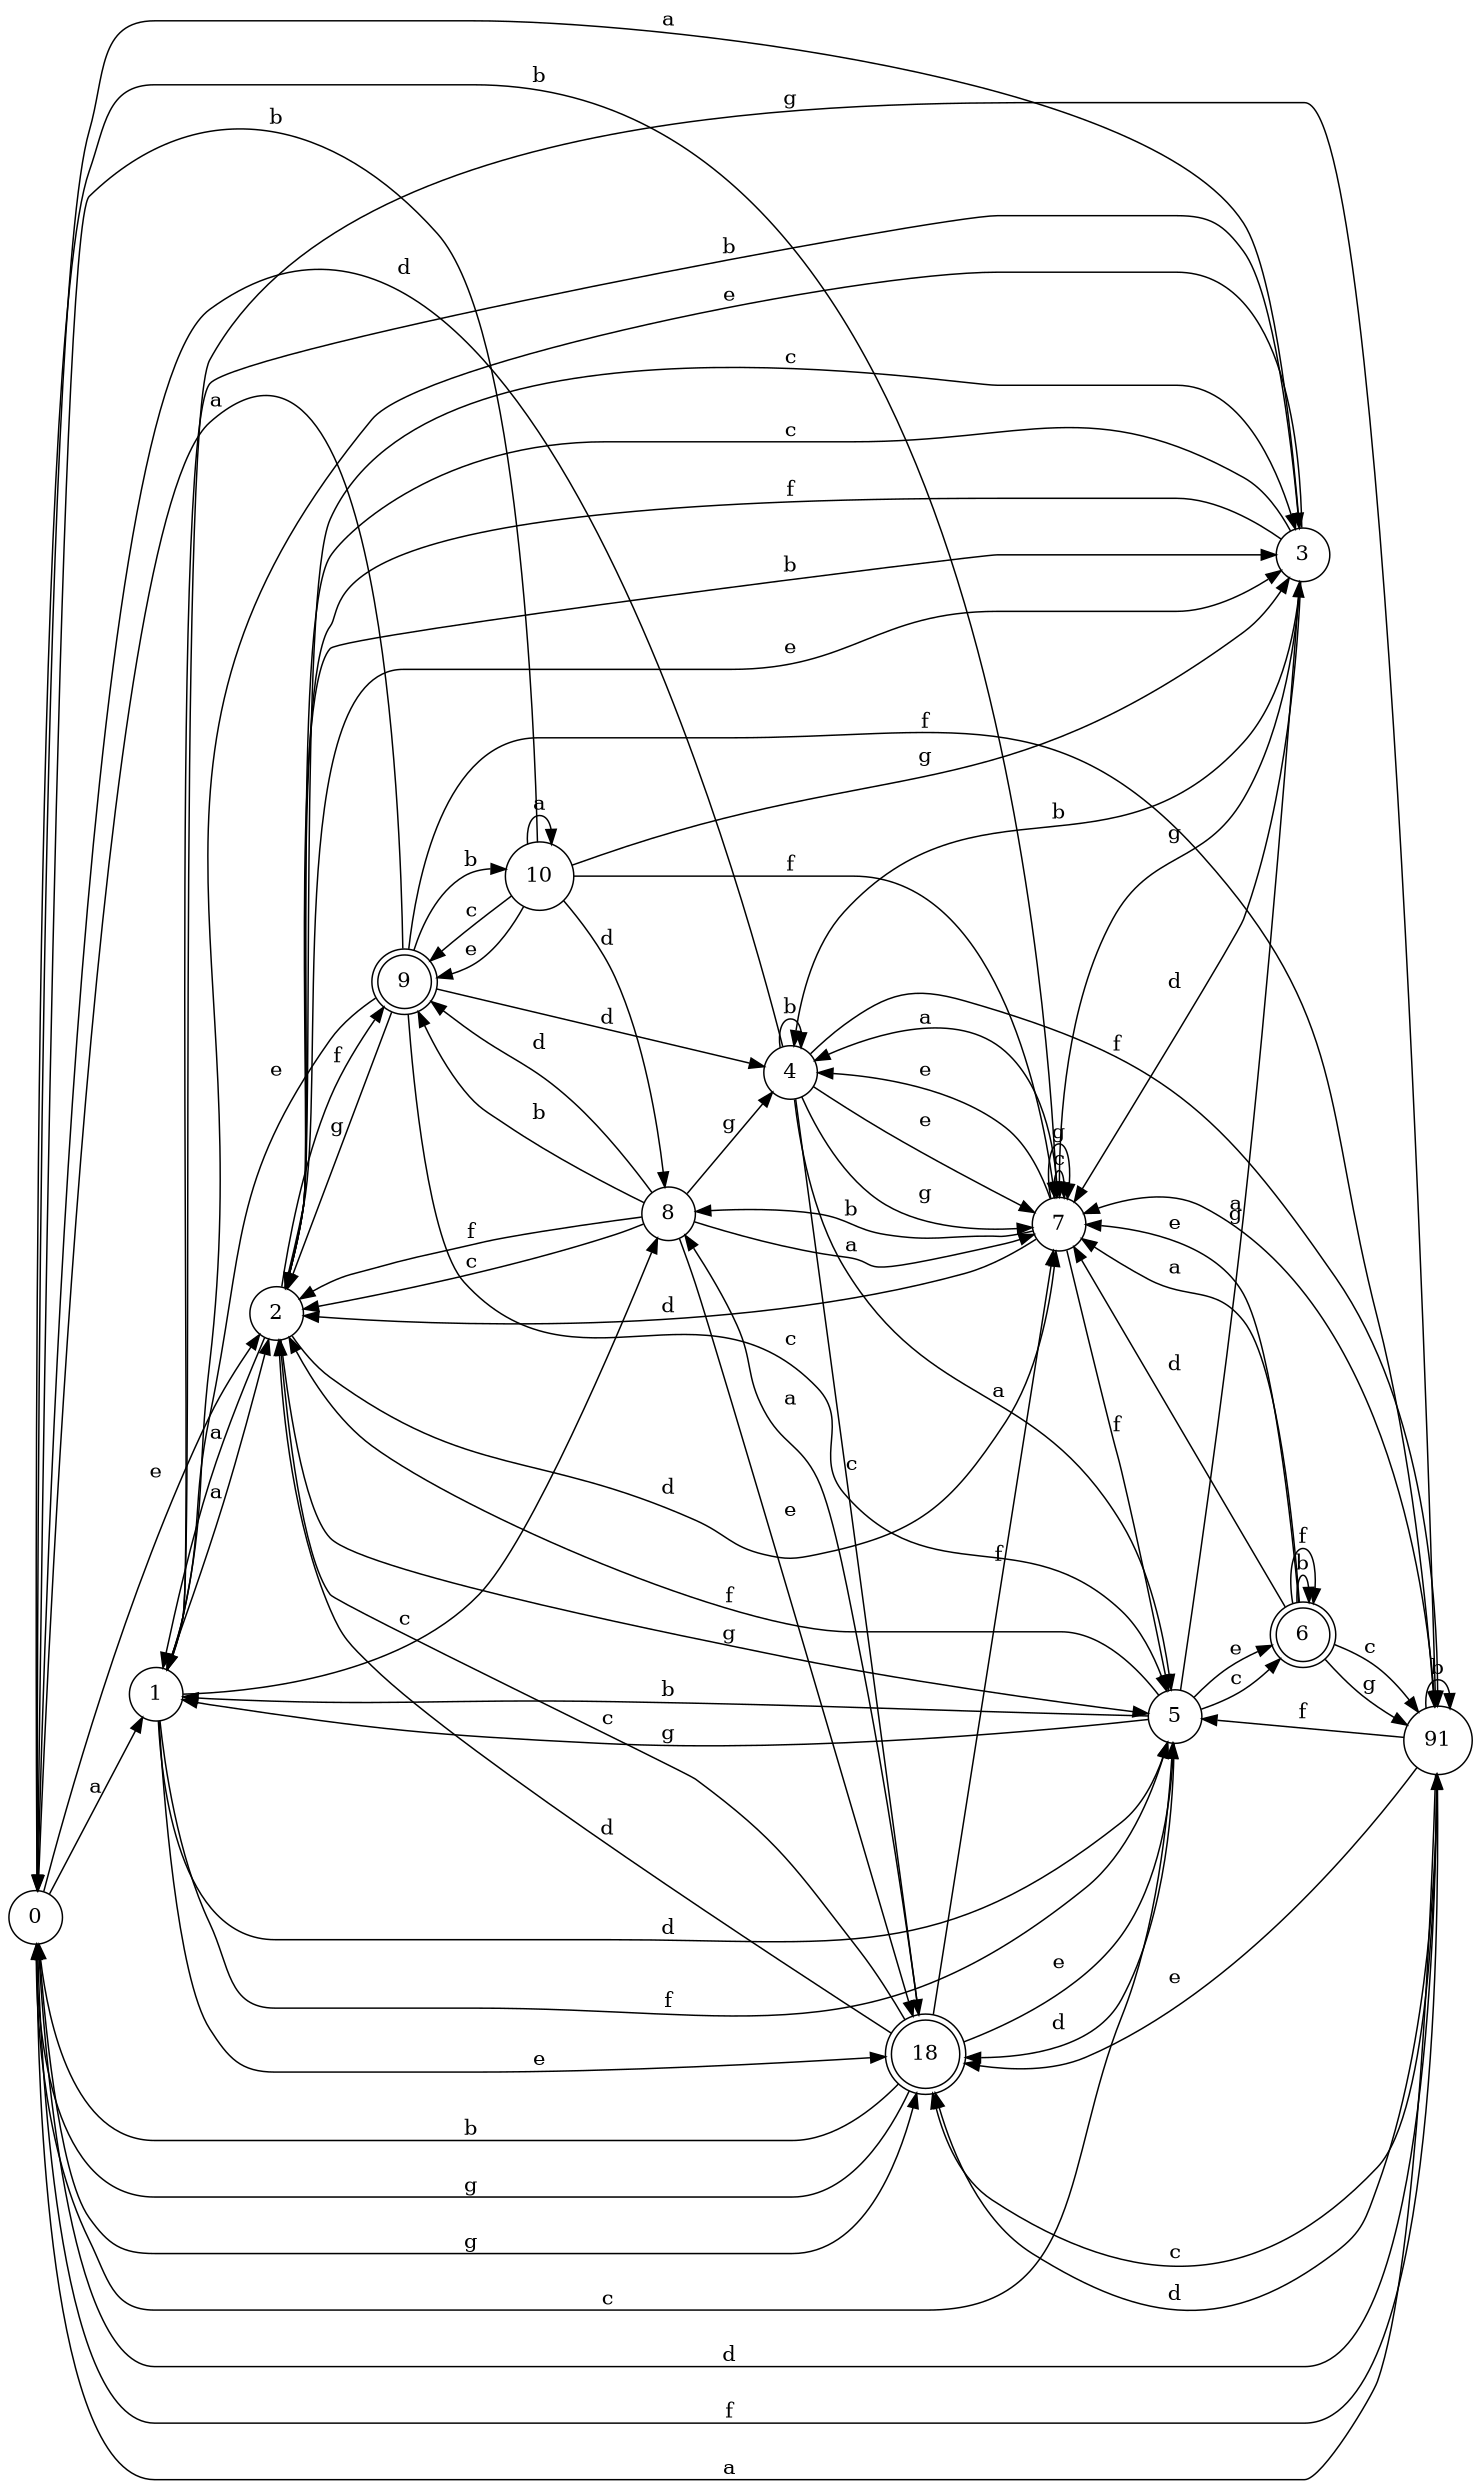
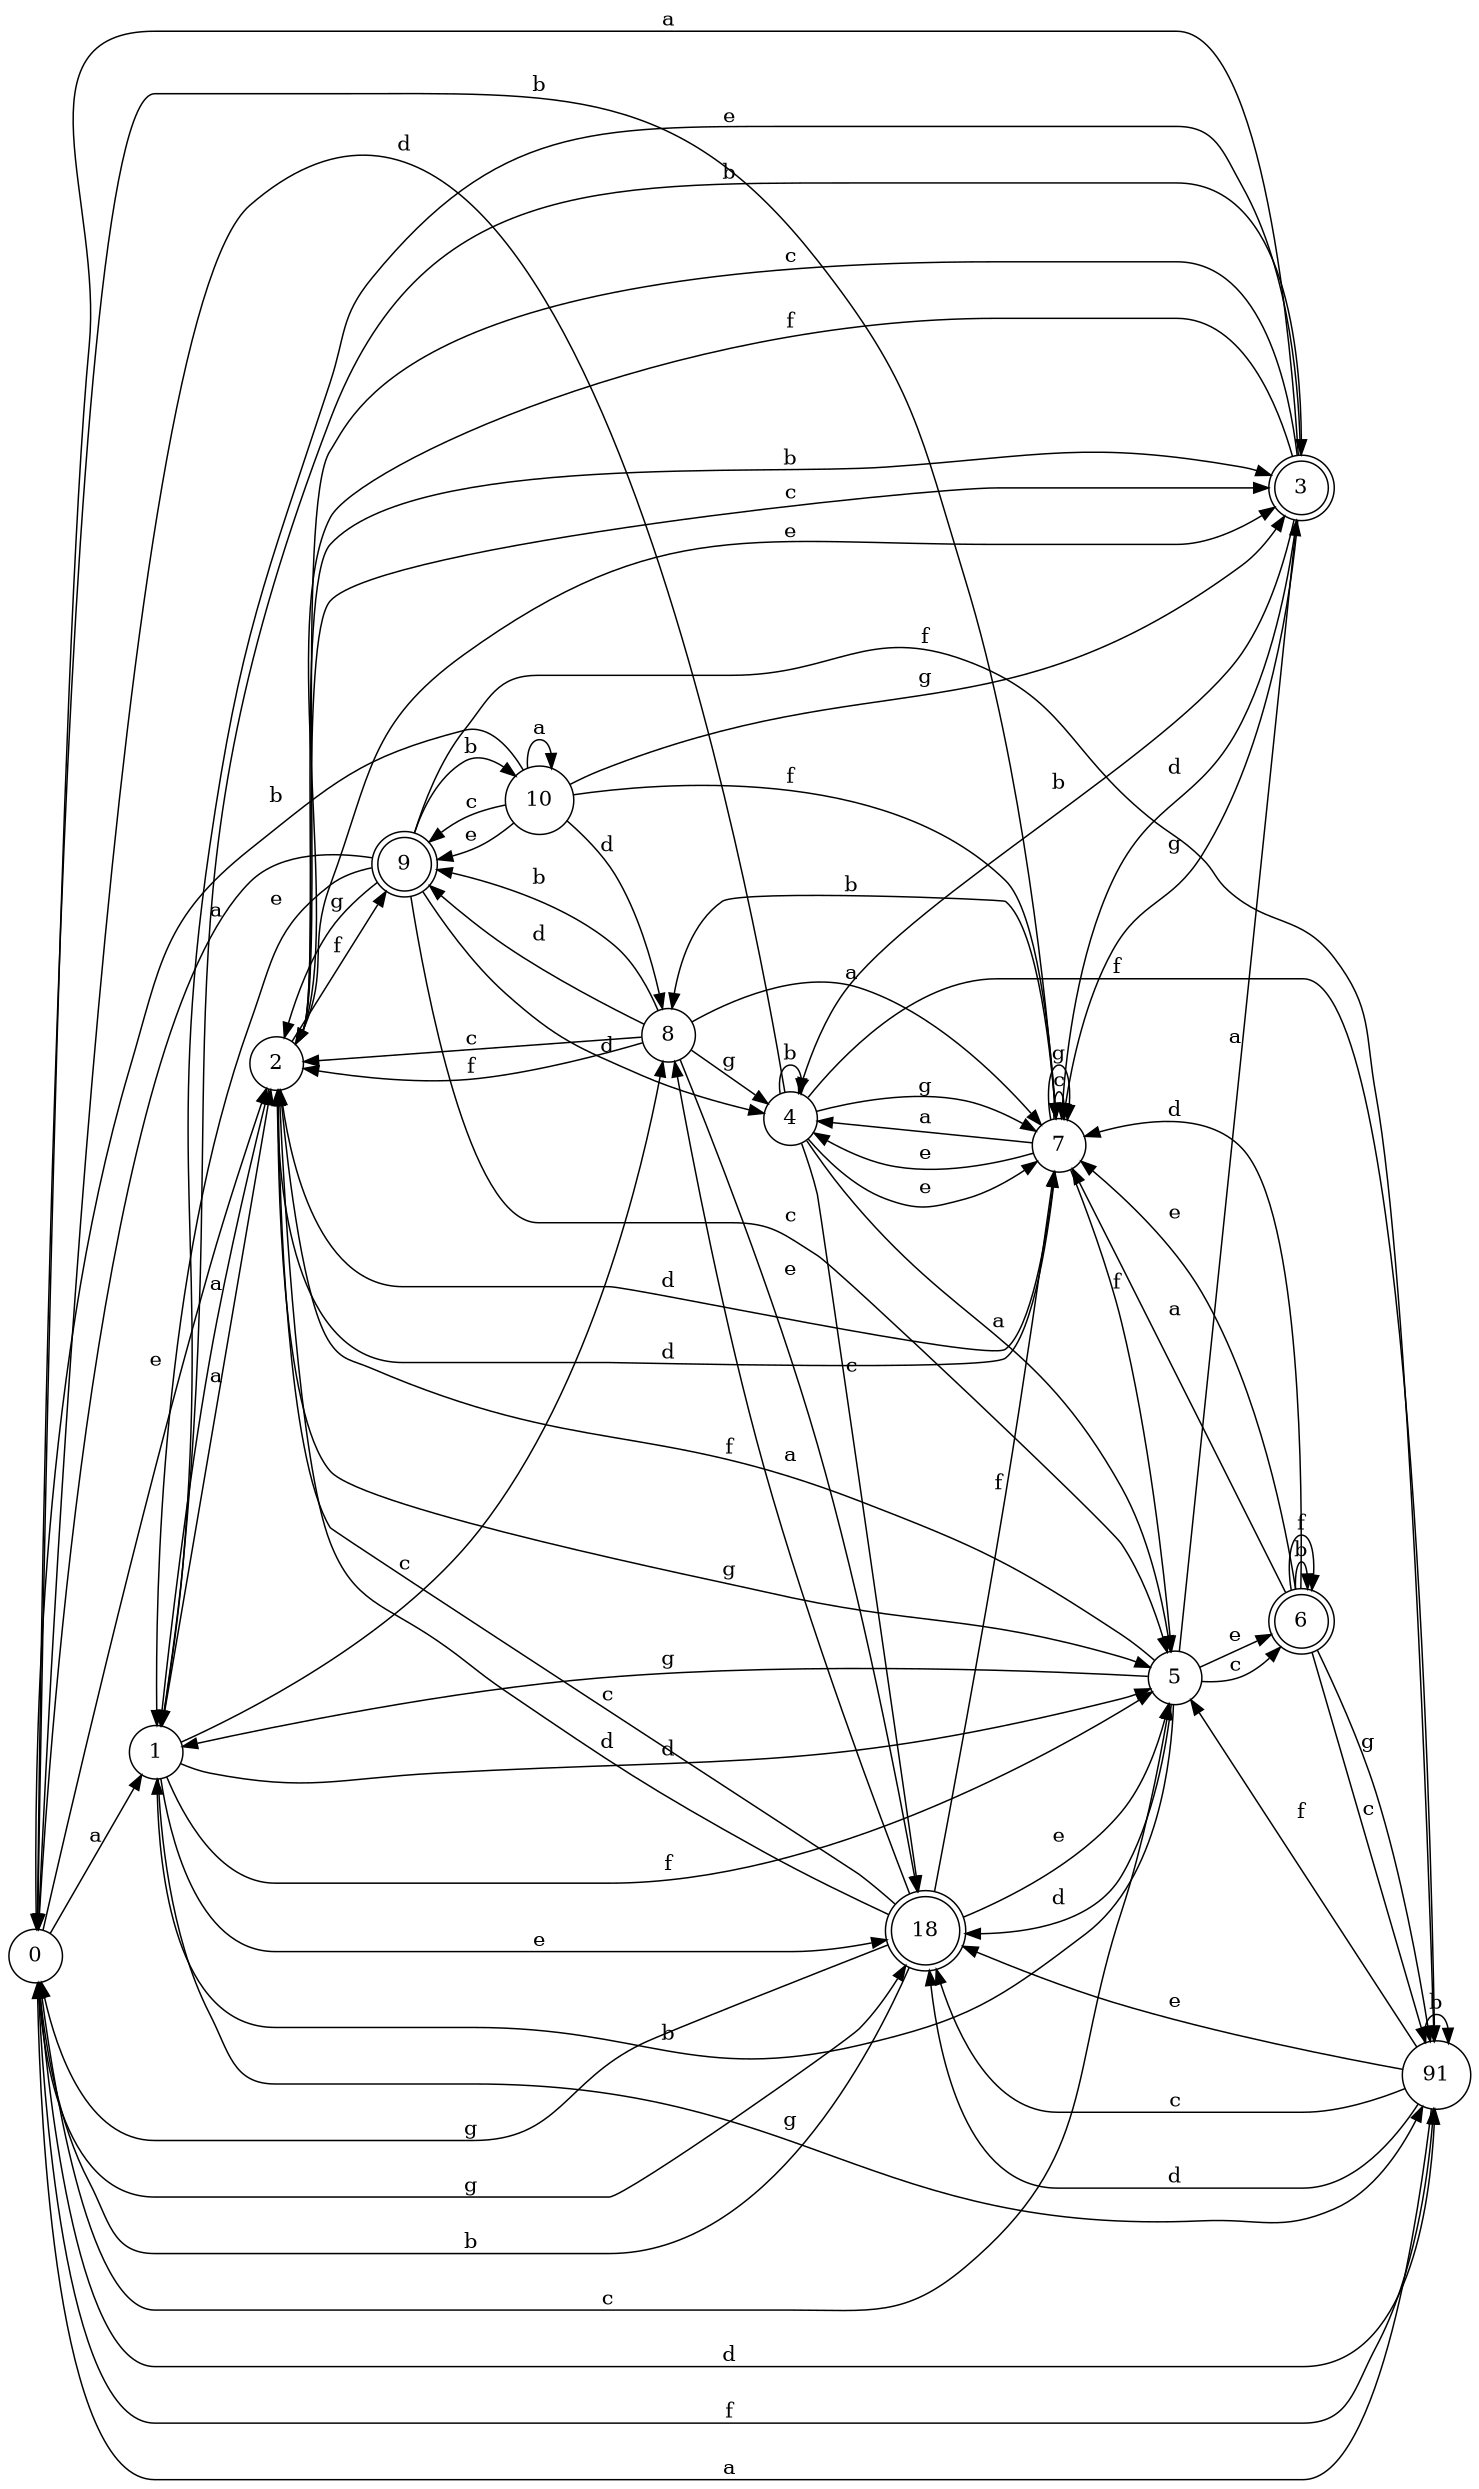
node "3": shape circle -> doublecircle
edge "91" -> "7": removed, label "g"
